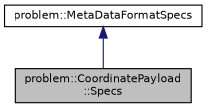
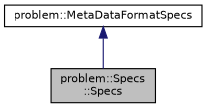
node "problem::CoordinatePayload ::Specs": label "problem::CoordinatePayload ::Specs" -> "problem::Specs ::Specs"
